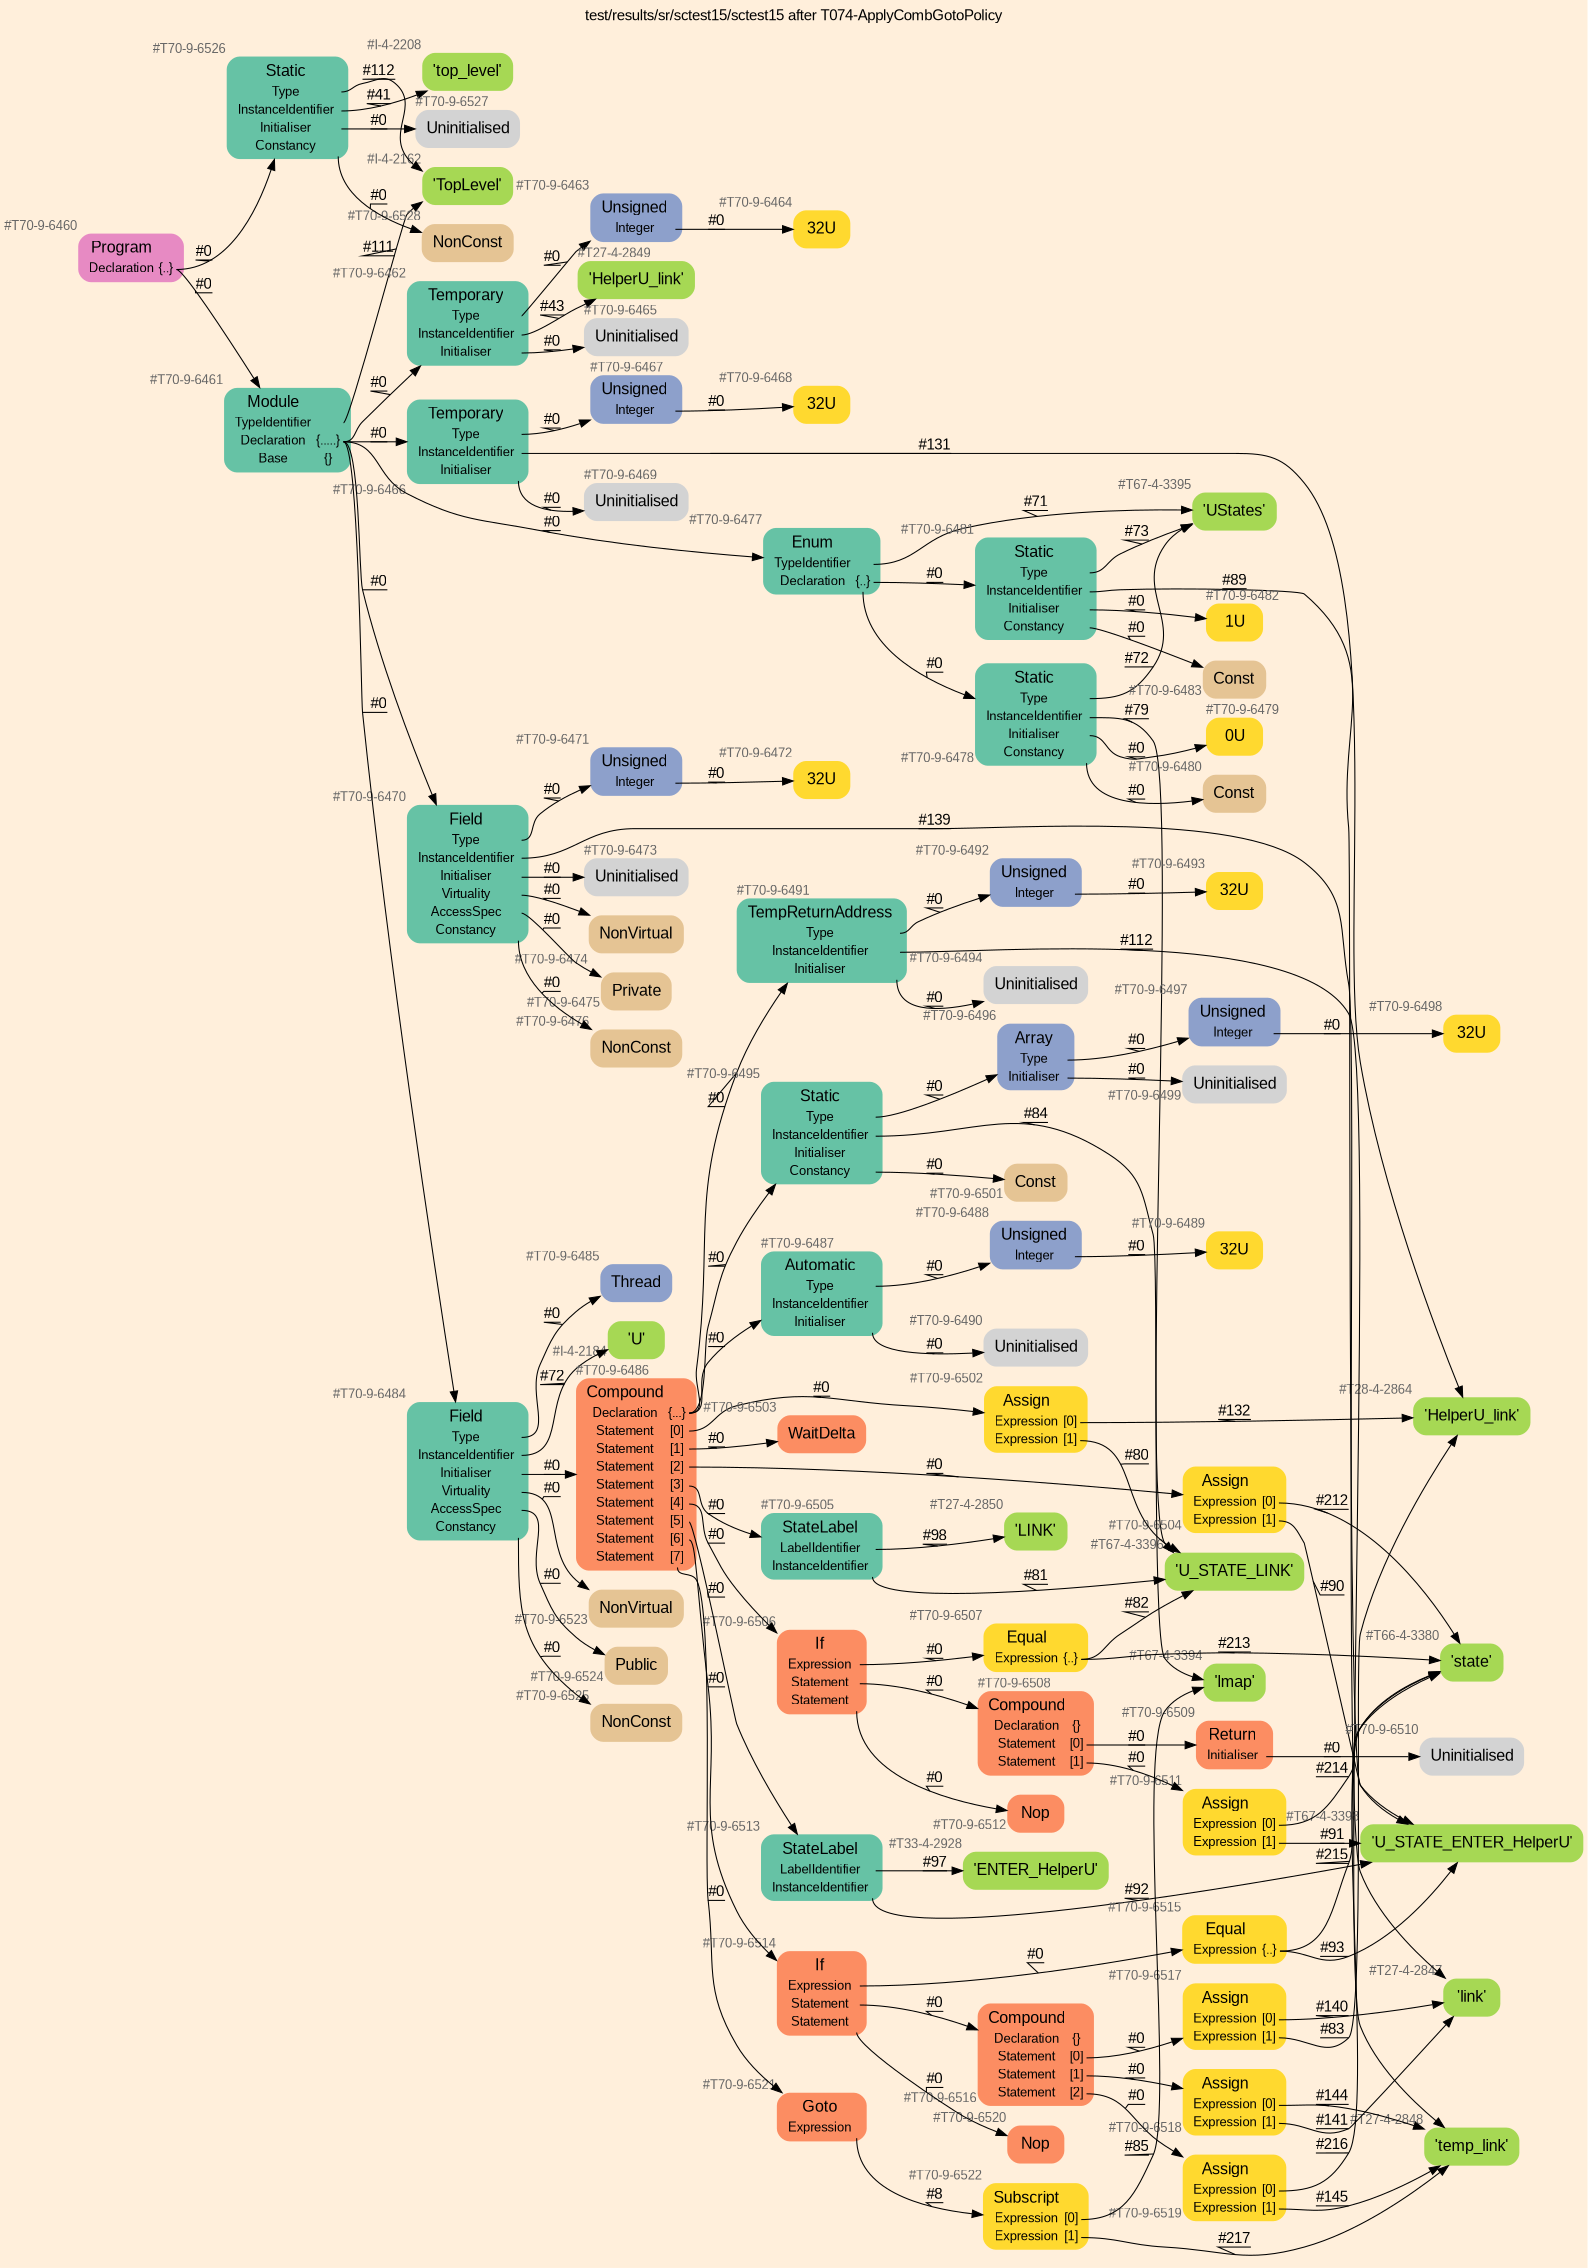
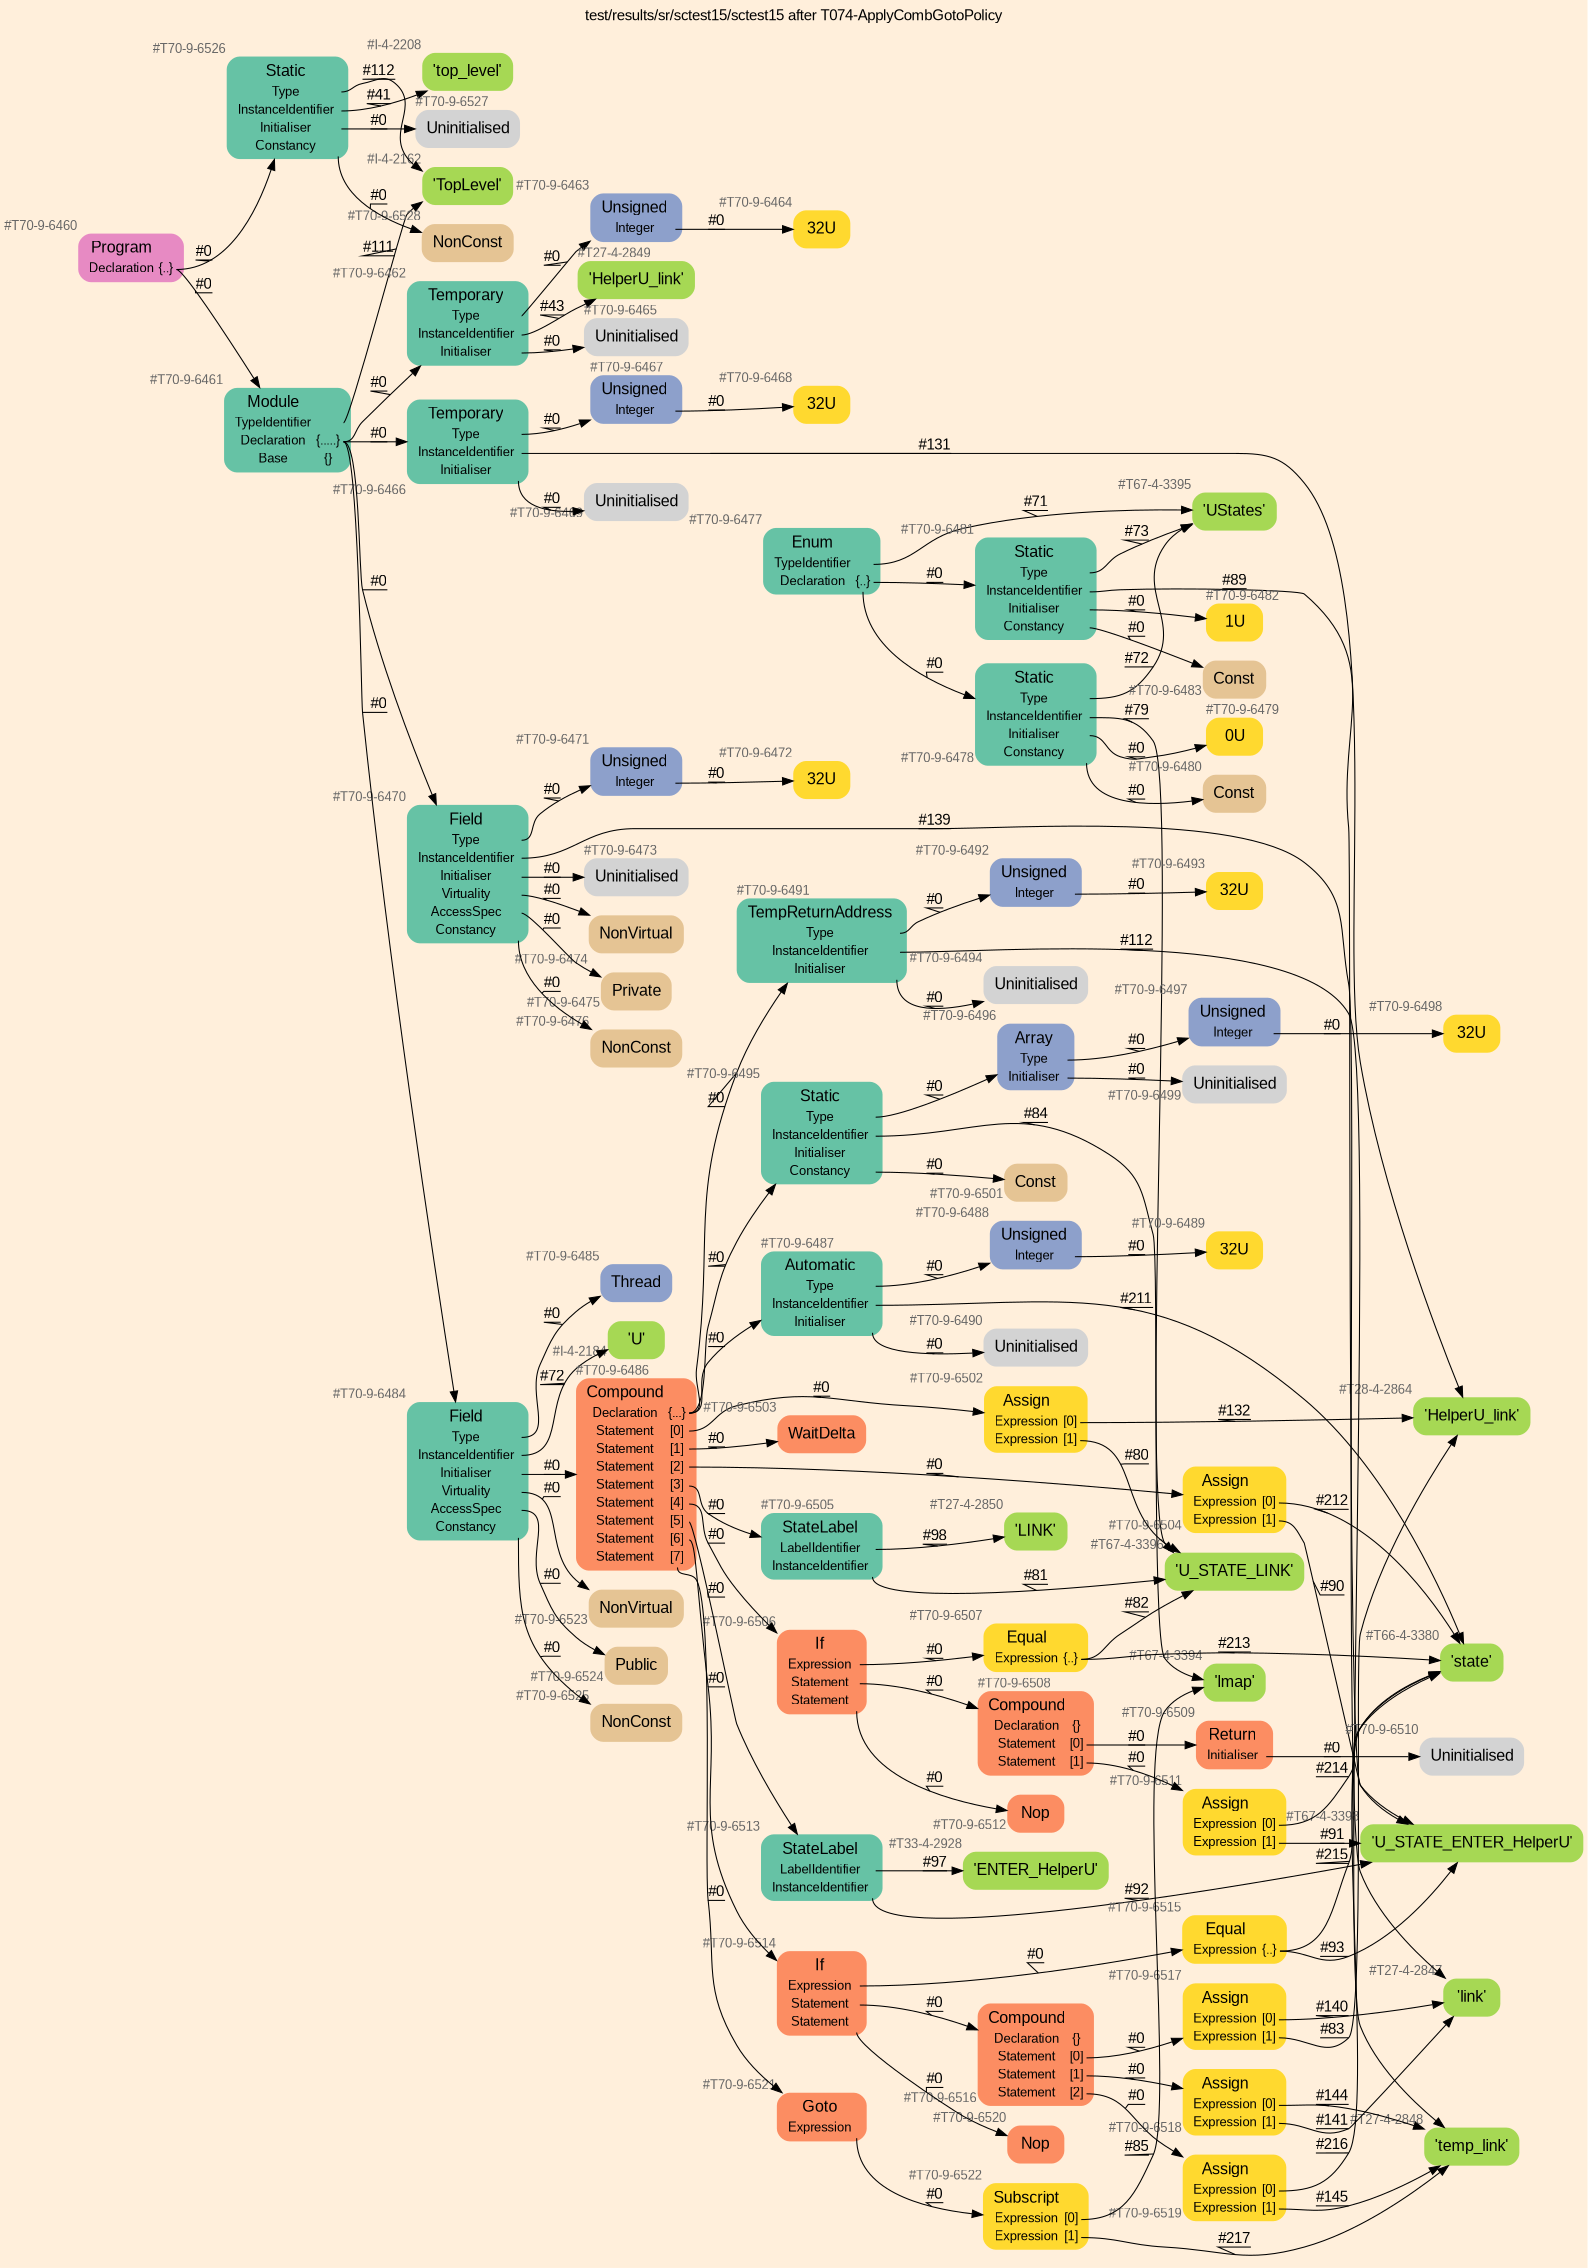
edge "Module" -> "Enum": removed, label "#0"
edge "Automatic" -> "'state'": added, label "#211"
edge "Goto" -> "Subscript": label "#8" -> "#0"
